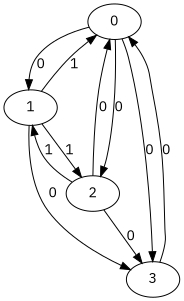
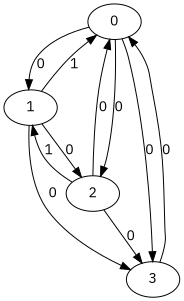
edge "1" -> "2": label "1" -> "0"
